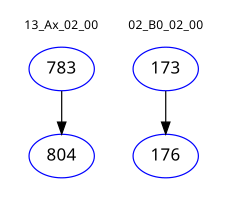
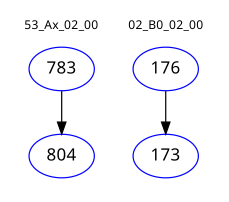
cluster "13_Ax_02_00": label "13_Ax_02_00" -> "53_Ax_02_00"
edge "173" -> "176": reversed
